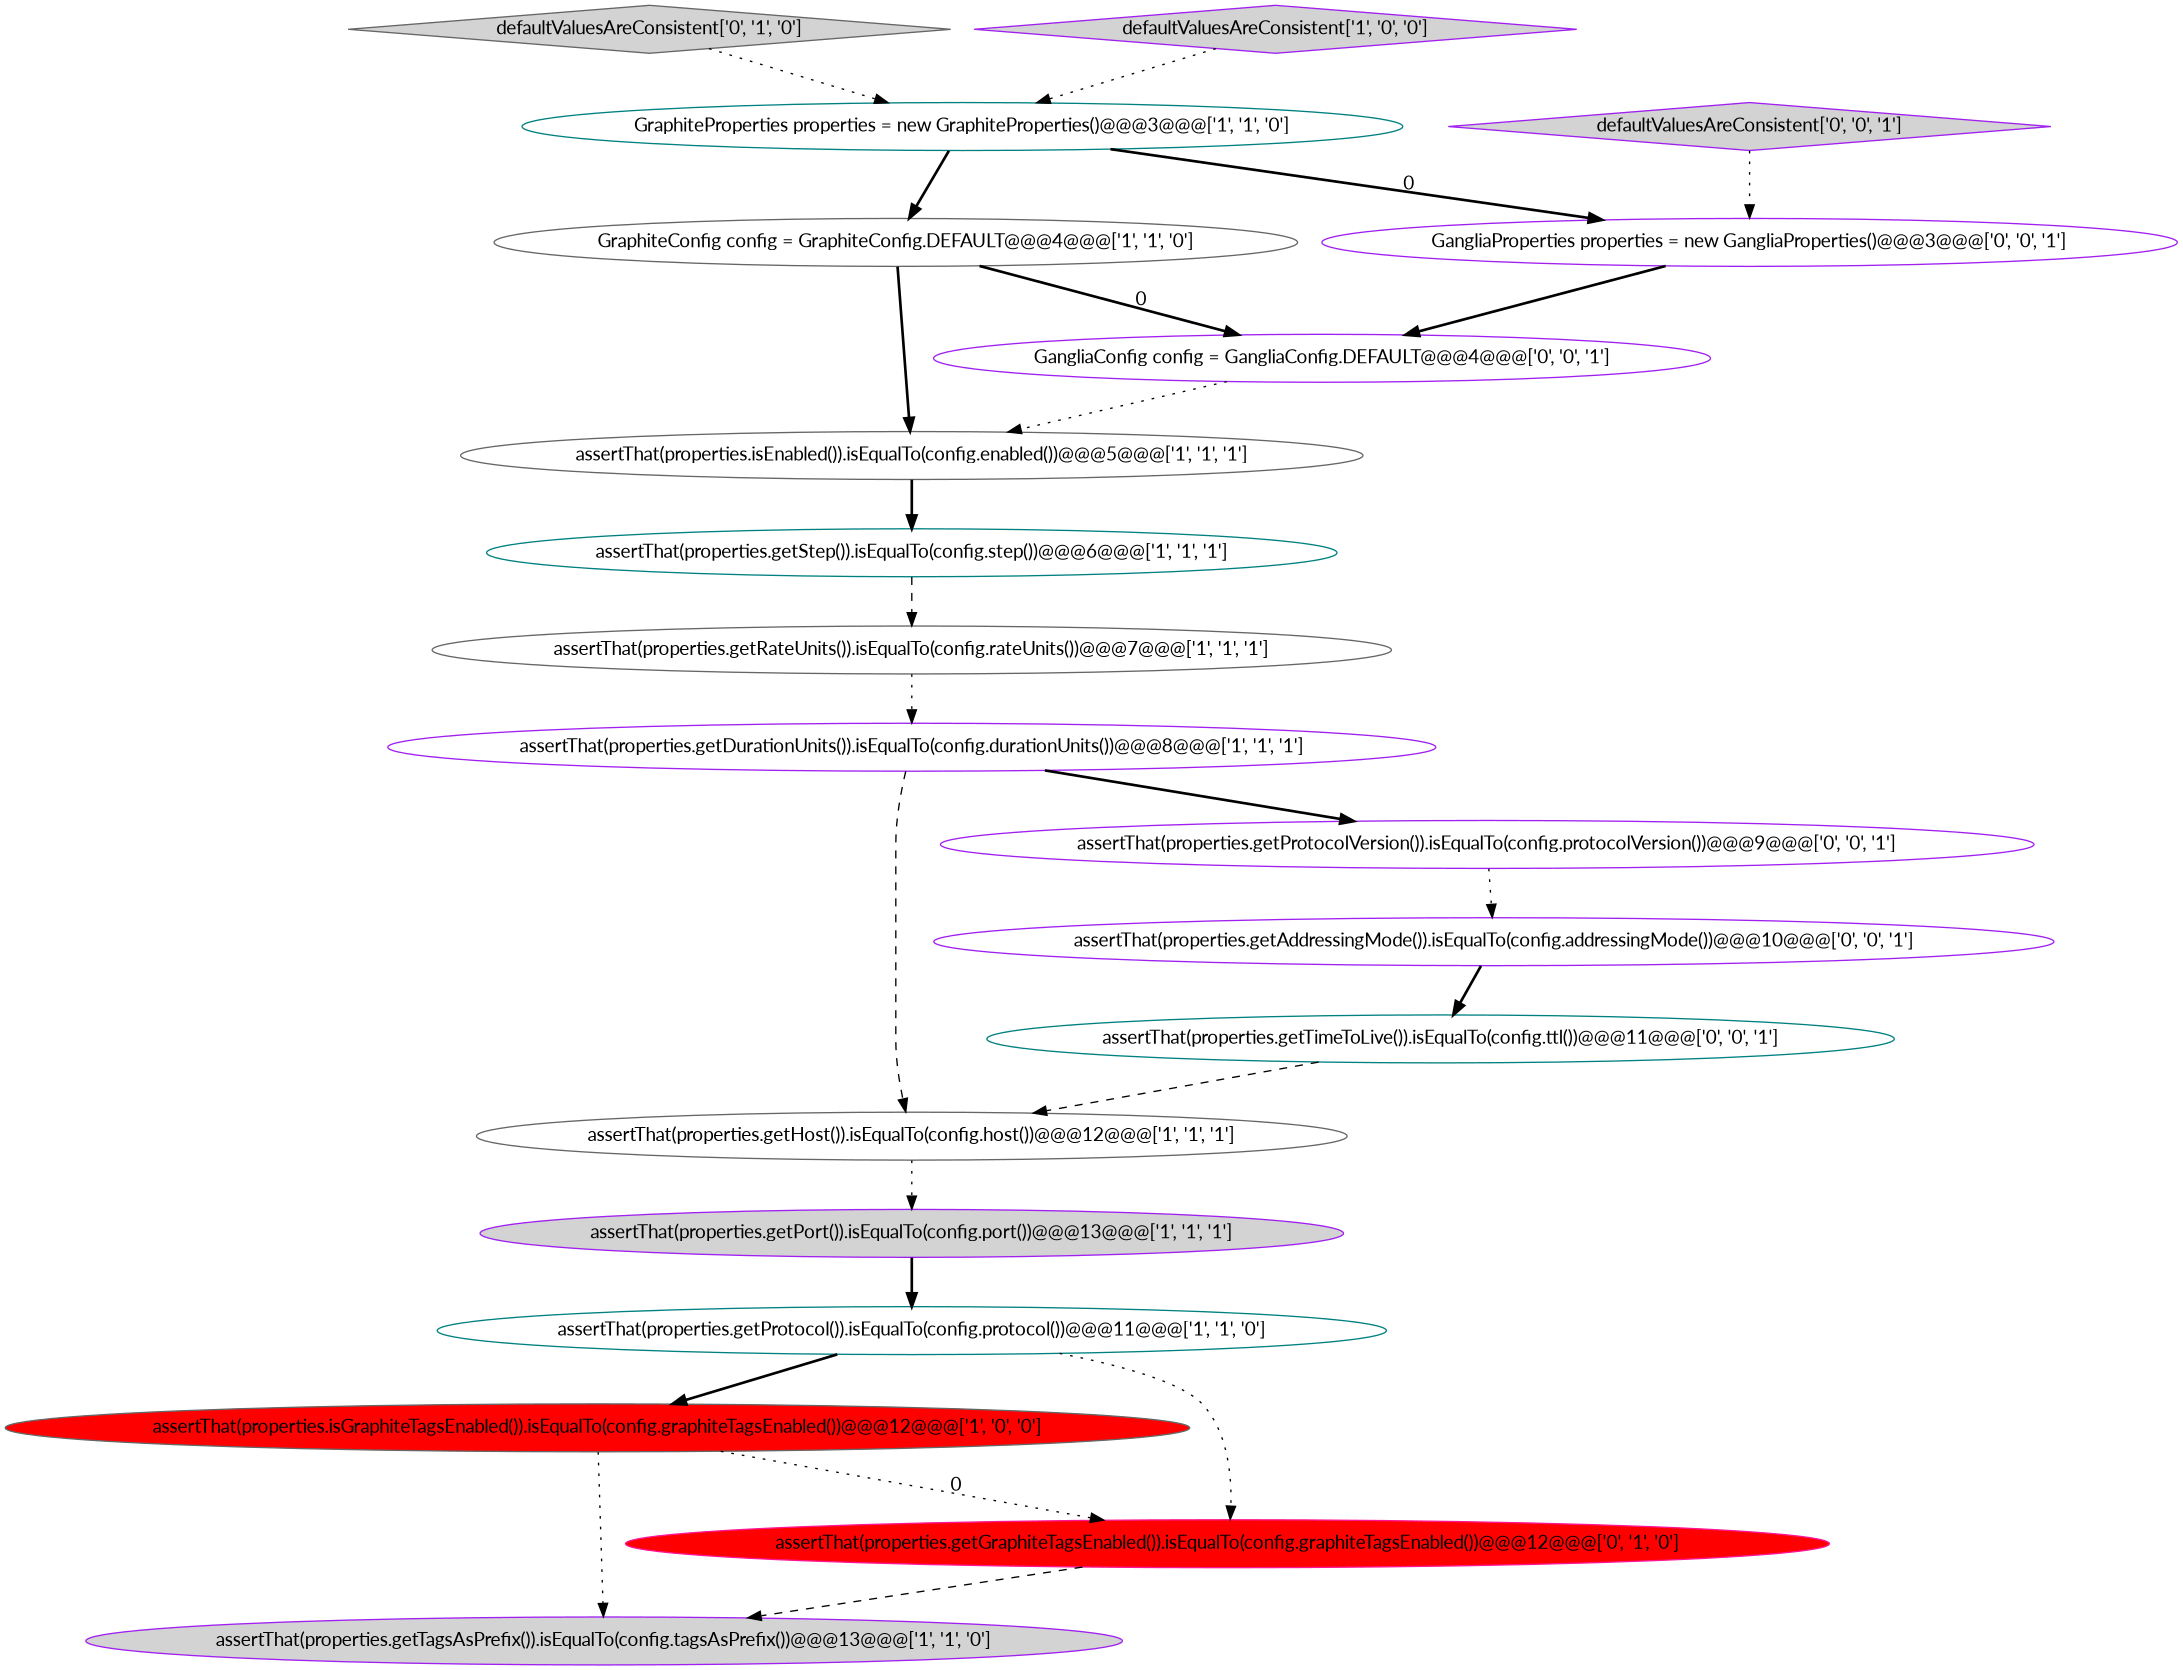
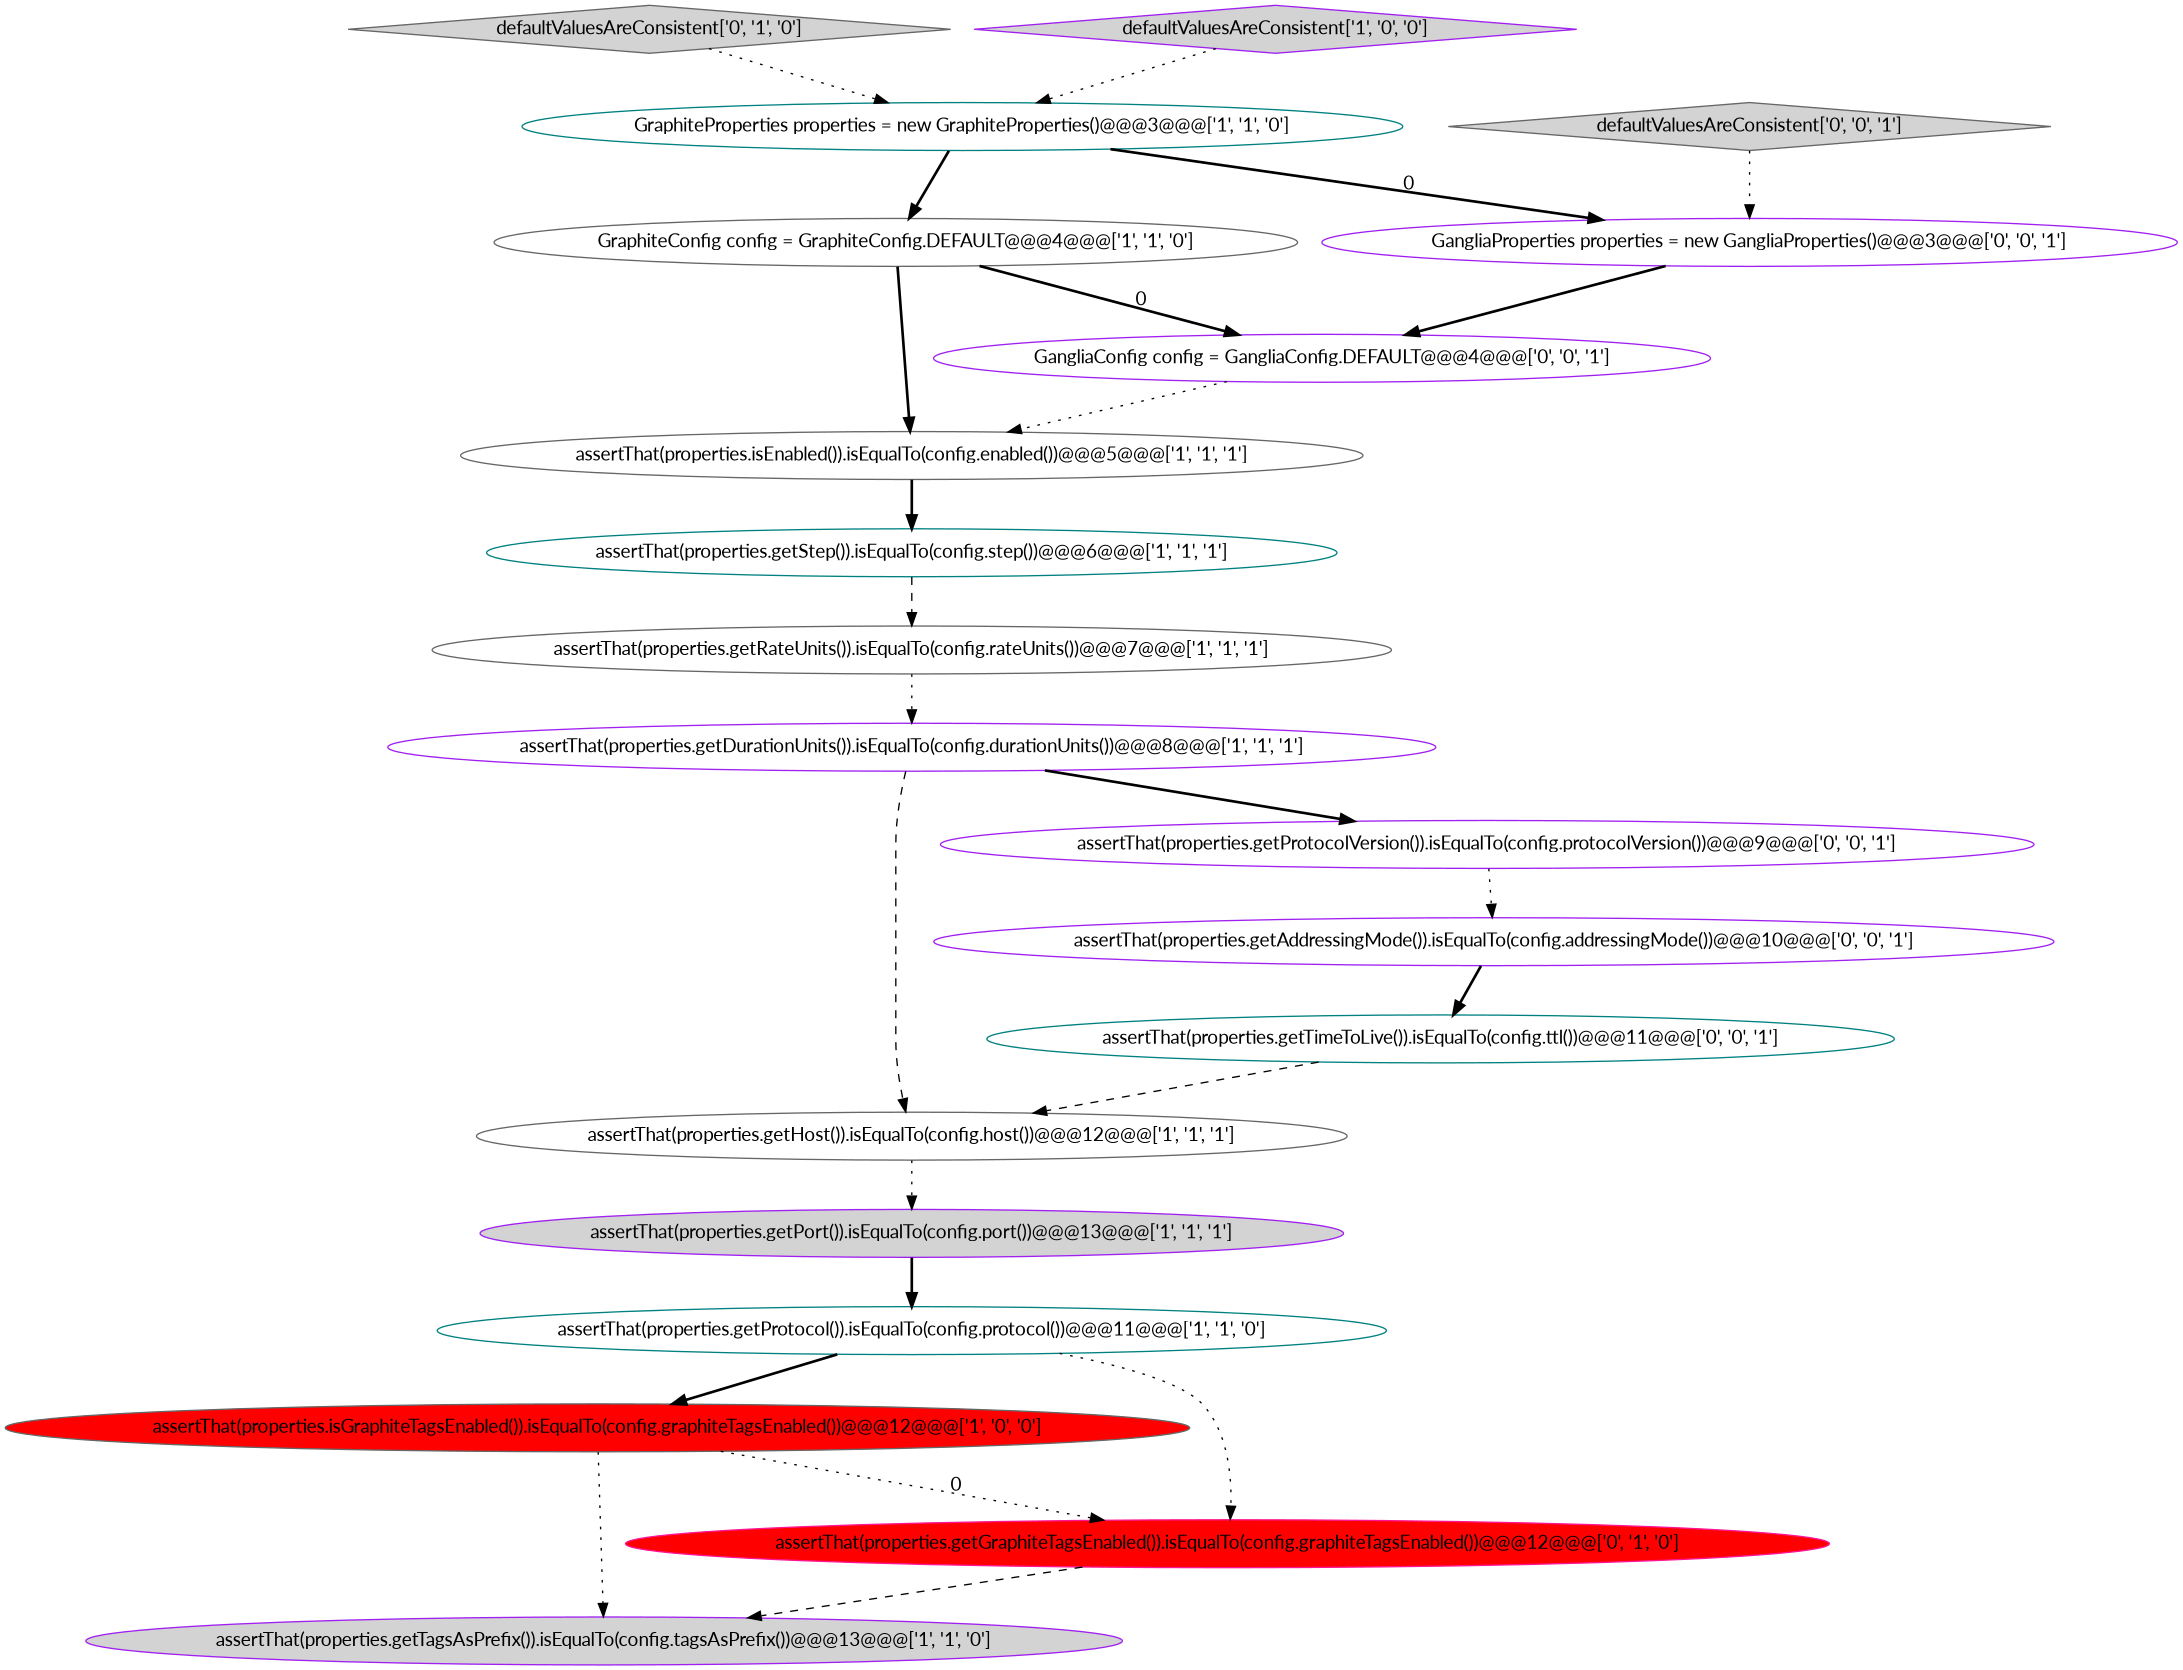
node "defaultValuesAreConsistent['0', '0', '1']": color purple -> gray40
